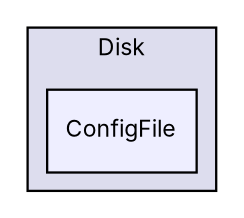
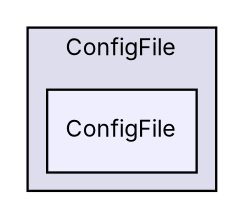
cluster "Disk": label "Disk" -> "ConfigFile"
